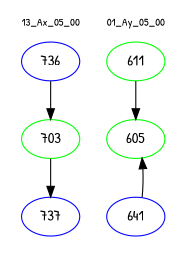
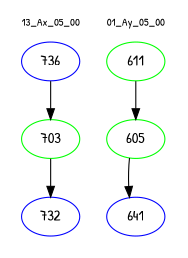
edge "641" -> "605": reversed
node "737": label "737" -> "732"
